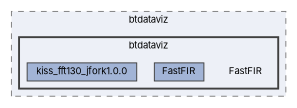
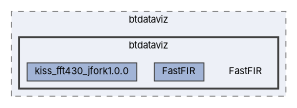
node "kiss_fft130_jfork1.0.0": label "kiss_fft130_jfork1.0.0" -> "kiss_fft430_jfork1.0.0"
